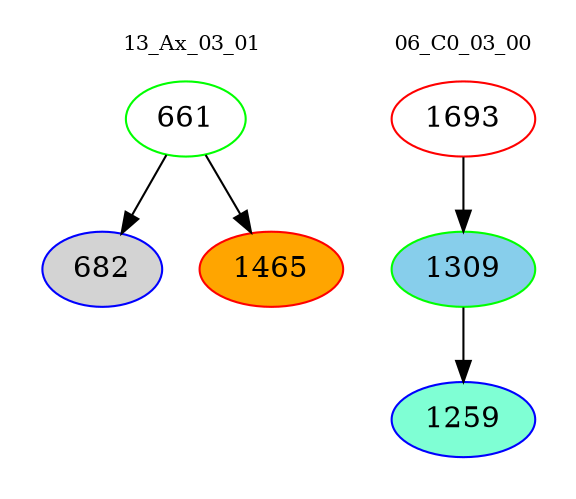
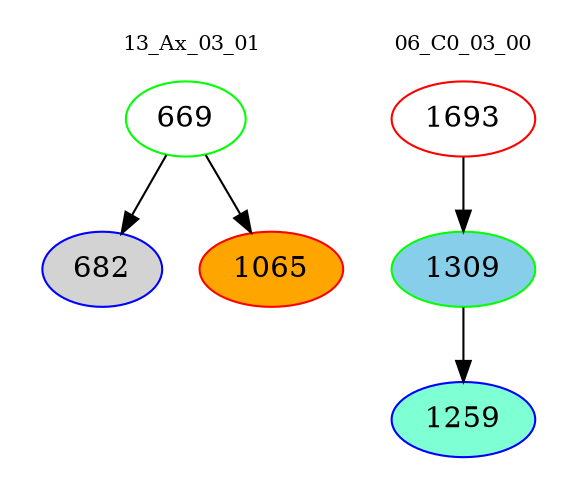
node "661": label "661" -> "669"
node "1465": label "1465" -> "1065"
